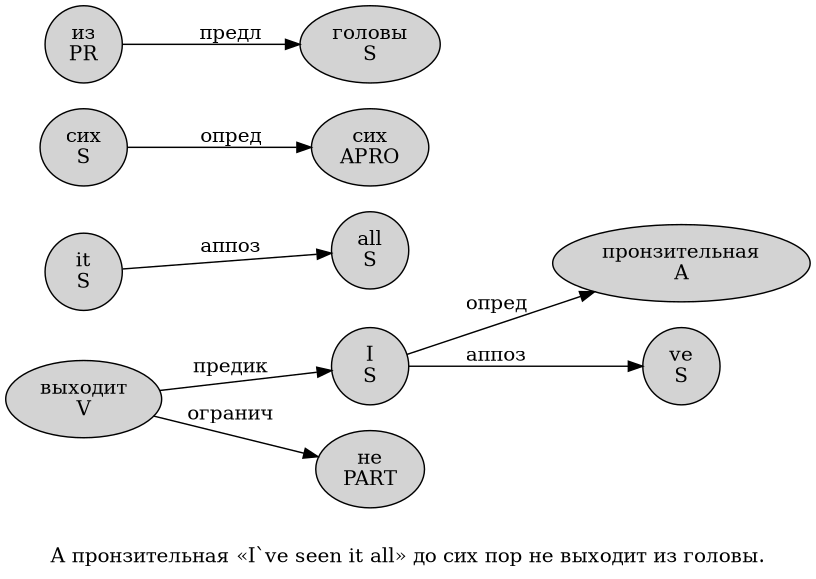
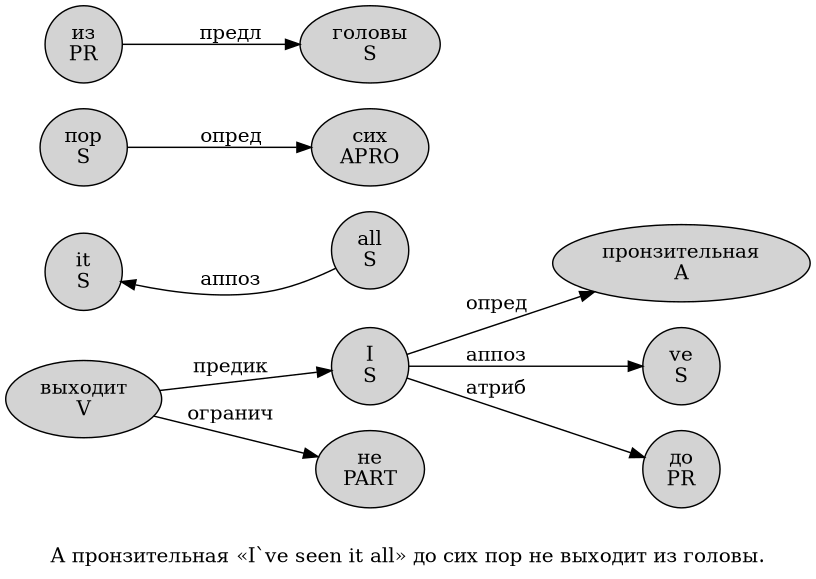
node "сих S": label "сих S" -> "пор S"
edge "it S" -> "all S": reversed
node "до PR": added
